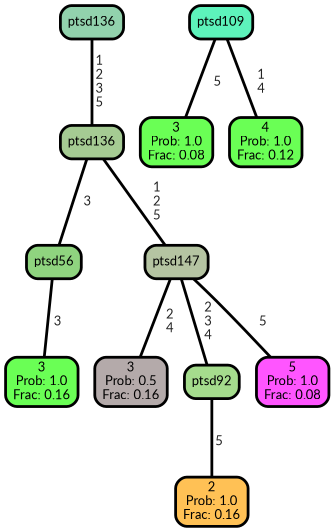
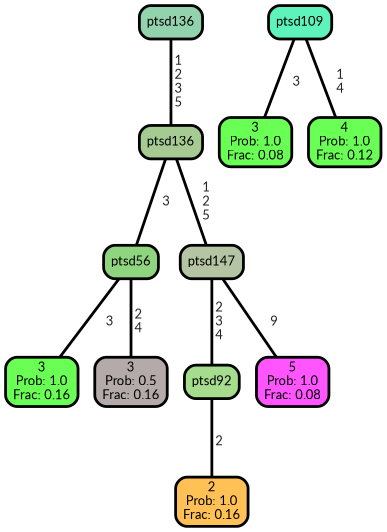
edge "ptsd109" -- "3 Prob: 1.0 Frac: 0.08": label " 5" -> " 3"
edge "ptsd147" -- "3 Prob: 0.5 Frac: 0.16": now "ptsd56" -- "3 Prob: 0.5 Frac: 0.16"
edge "ptsd147" -- "5 Prob: 1.0 Frac: 0.08": label " 5" -> " 9"
edge "ptsd92" -- "2 Prob: 1.0 Frac: 0.16": label " 5" -> " 2"
